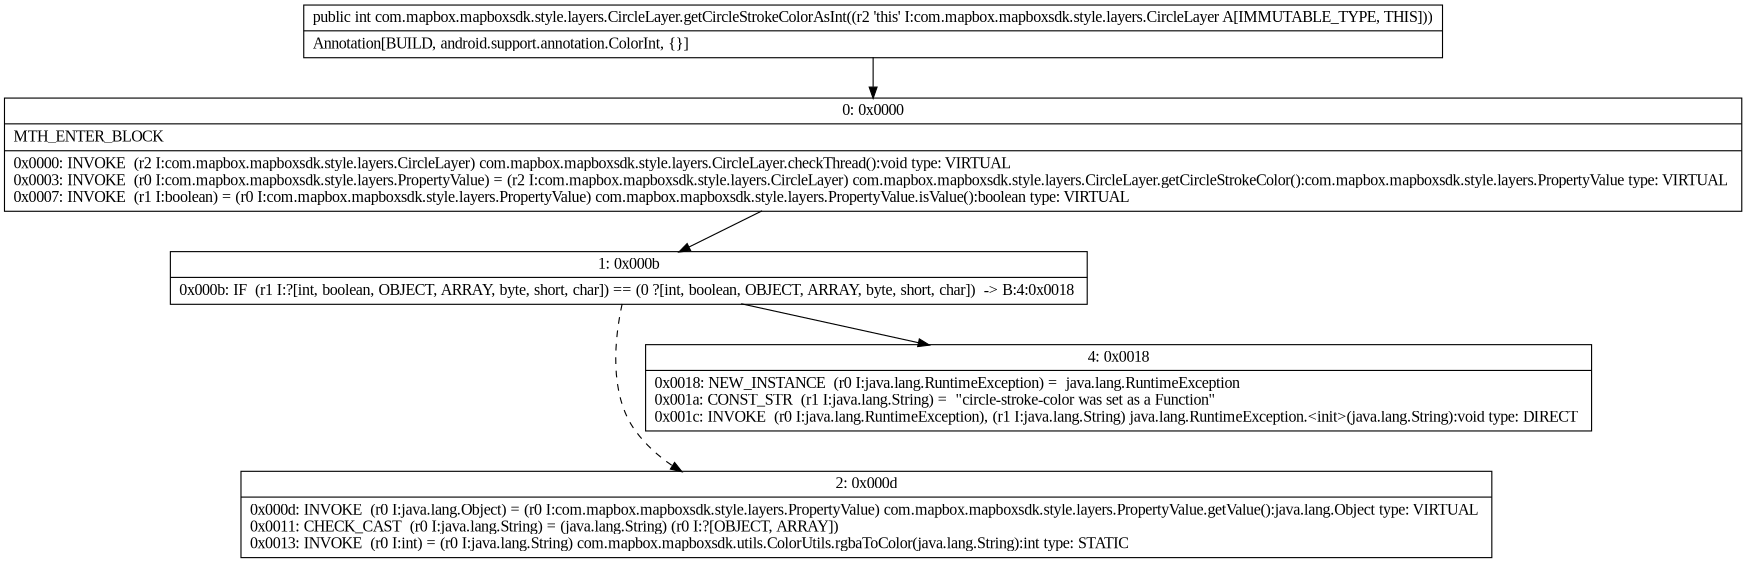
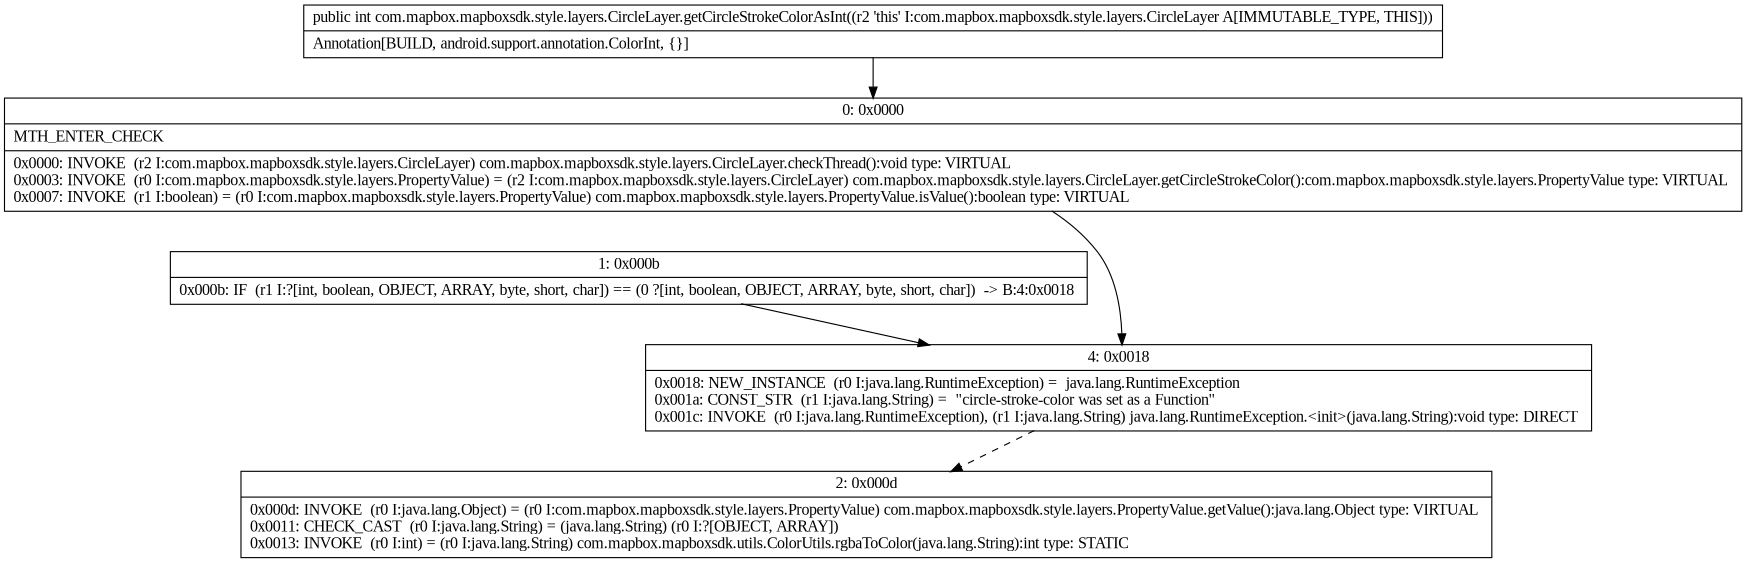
node "0: 0x0000": text "MTH_ENTER_BLOCK" -> "MTH_ENTER_CHECK"
edge "0: 0x0000" -> "1: 0x000b": now "0: 0x0000" -> "4: 0x0018"
edge "1: 0x000b" -> "2: 0x000d": now "4: 0x0018" -> "2: 0x000d"
